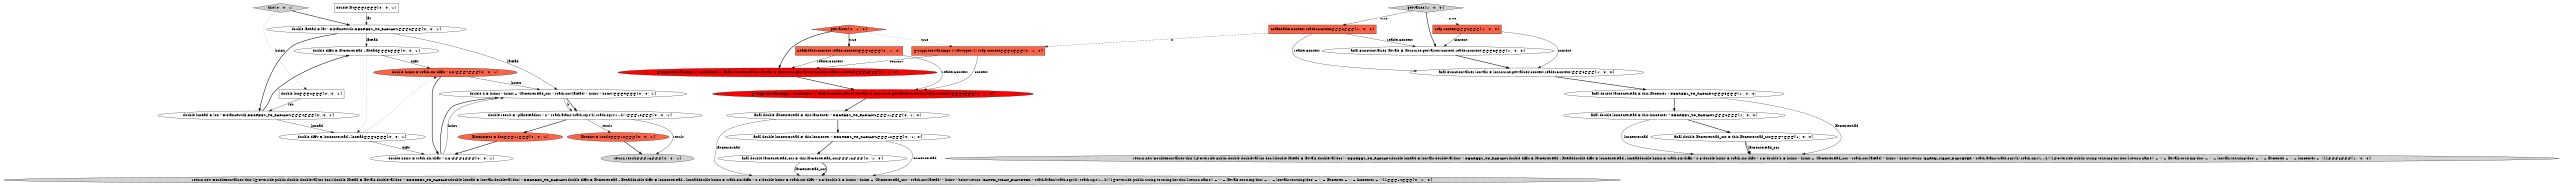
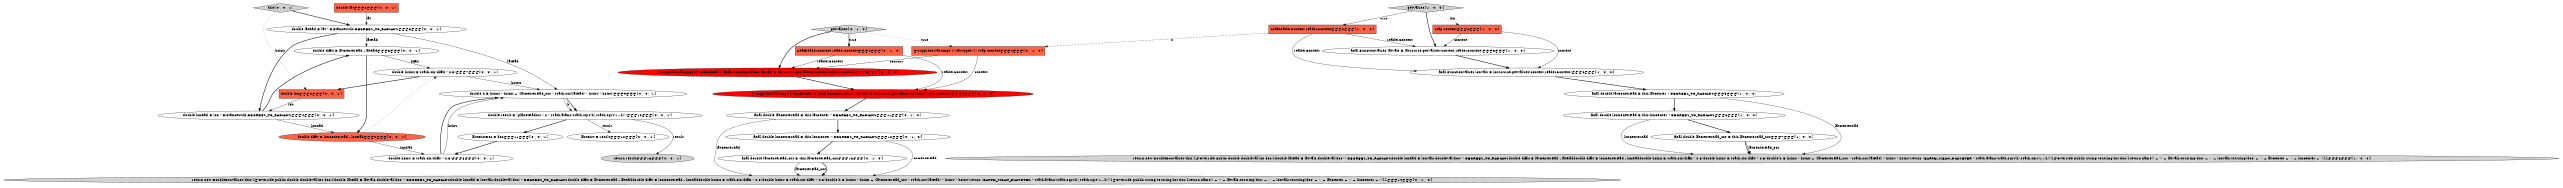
node "double lat@@@2@@@['0', '0', '1']": fillcolor white -> tomato
edge "getValues['1', '0', '0']" -> "Map context@@@2@@@['1', '0', '0']": label "true" -> "lon"
node "getValues['0', '1', '0']": fillcolor tomato -> lightgray
edge "double diffX = latCenterRad - latRad@@@5@@@['0', '0', '1']" -> "double hsinX = Math.sin(diffX * 0.5)@@@7@@@['0', '0', '1']": label "diffY" -> "diffX"
node "double hsinX = Math.sin(diffX * 0.5)@@@7@@@['0', '0', '1']": fillcolor tomato -> white
node "double lon@@@2@@@['0', '0', '1']": fillcolor white -> tomato
edge "double diffX = latCenterRad - latRad@@@5@@@['0', '0', '1']" -> "double diffY = lonCenterRad - lonRad@@@6@@@['0', '0', '1']": style dotted -> bold
edge "double hsinX = Math.sin(diffX * 0.5)@@@7@@@['0', '0', '1']" -> "double hsinY = Math.sin(diffY * 0.5)@@@8@@@['0', '0', '1']": now "double hsinX = Math.sin(diffX * 0.5)@@@7@@@['0', '0', '1']" -> "double lon@@@2@@@['0', '0', '1']"
node "double diffY = lonCenterRad - lonRad@@@6@@@['0', '0', '1']": fillcolor white -> tomato
node "lastDistDoc = doc@@@11@@@['0', '0', '1']": fillcolor tomato -> white
node "lastDist = result@@@12@@@['0', '0', '1']": fillcolor tomato -> white
edge "lastDist = result@@@12@@@['0', '0', '1']" -> "return result@@@13@@@['0', '0', '1']": removed
edge "double diffY = lonCenterRad - lonRad@@@6@@@['0', '0', '1']" -> "double hsinY = Math.sin(diffY * 0.5)@@@8@@@['0', '0', '1']": label "diffY" -> "lonRad"
